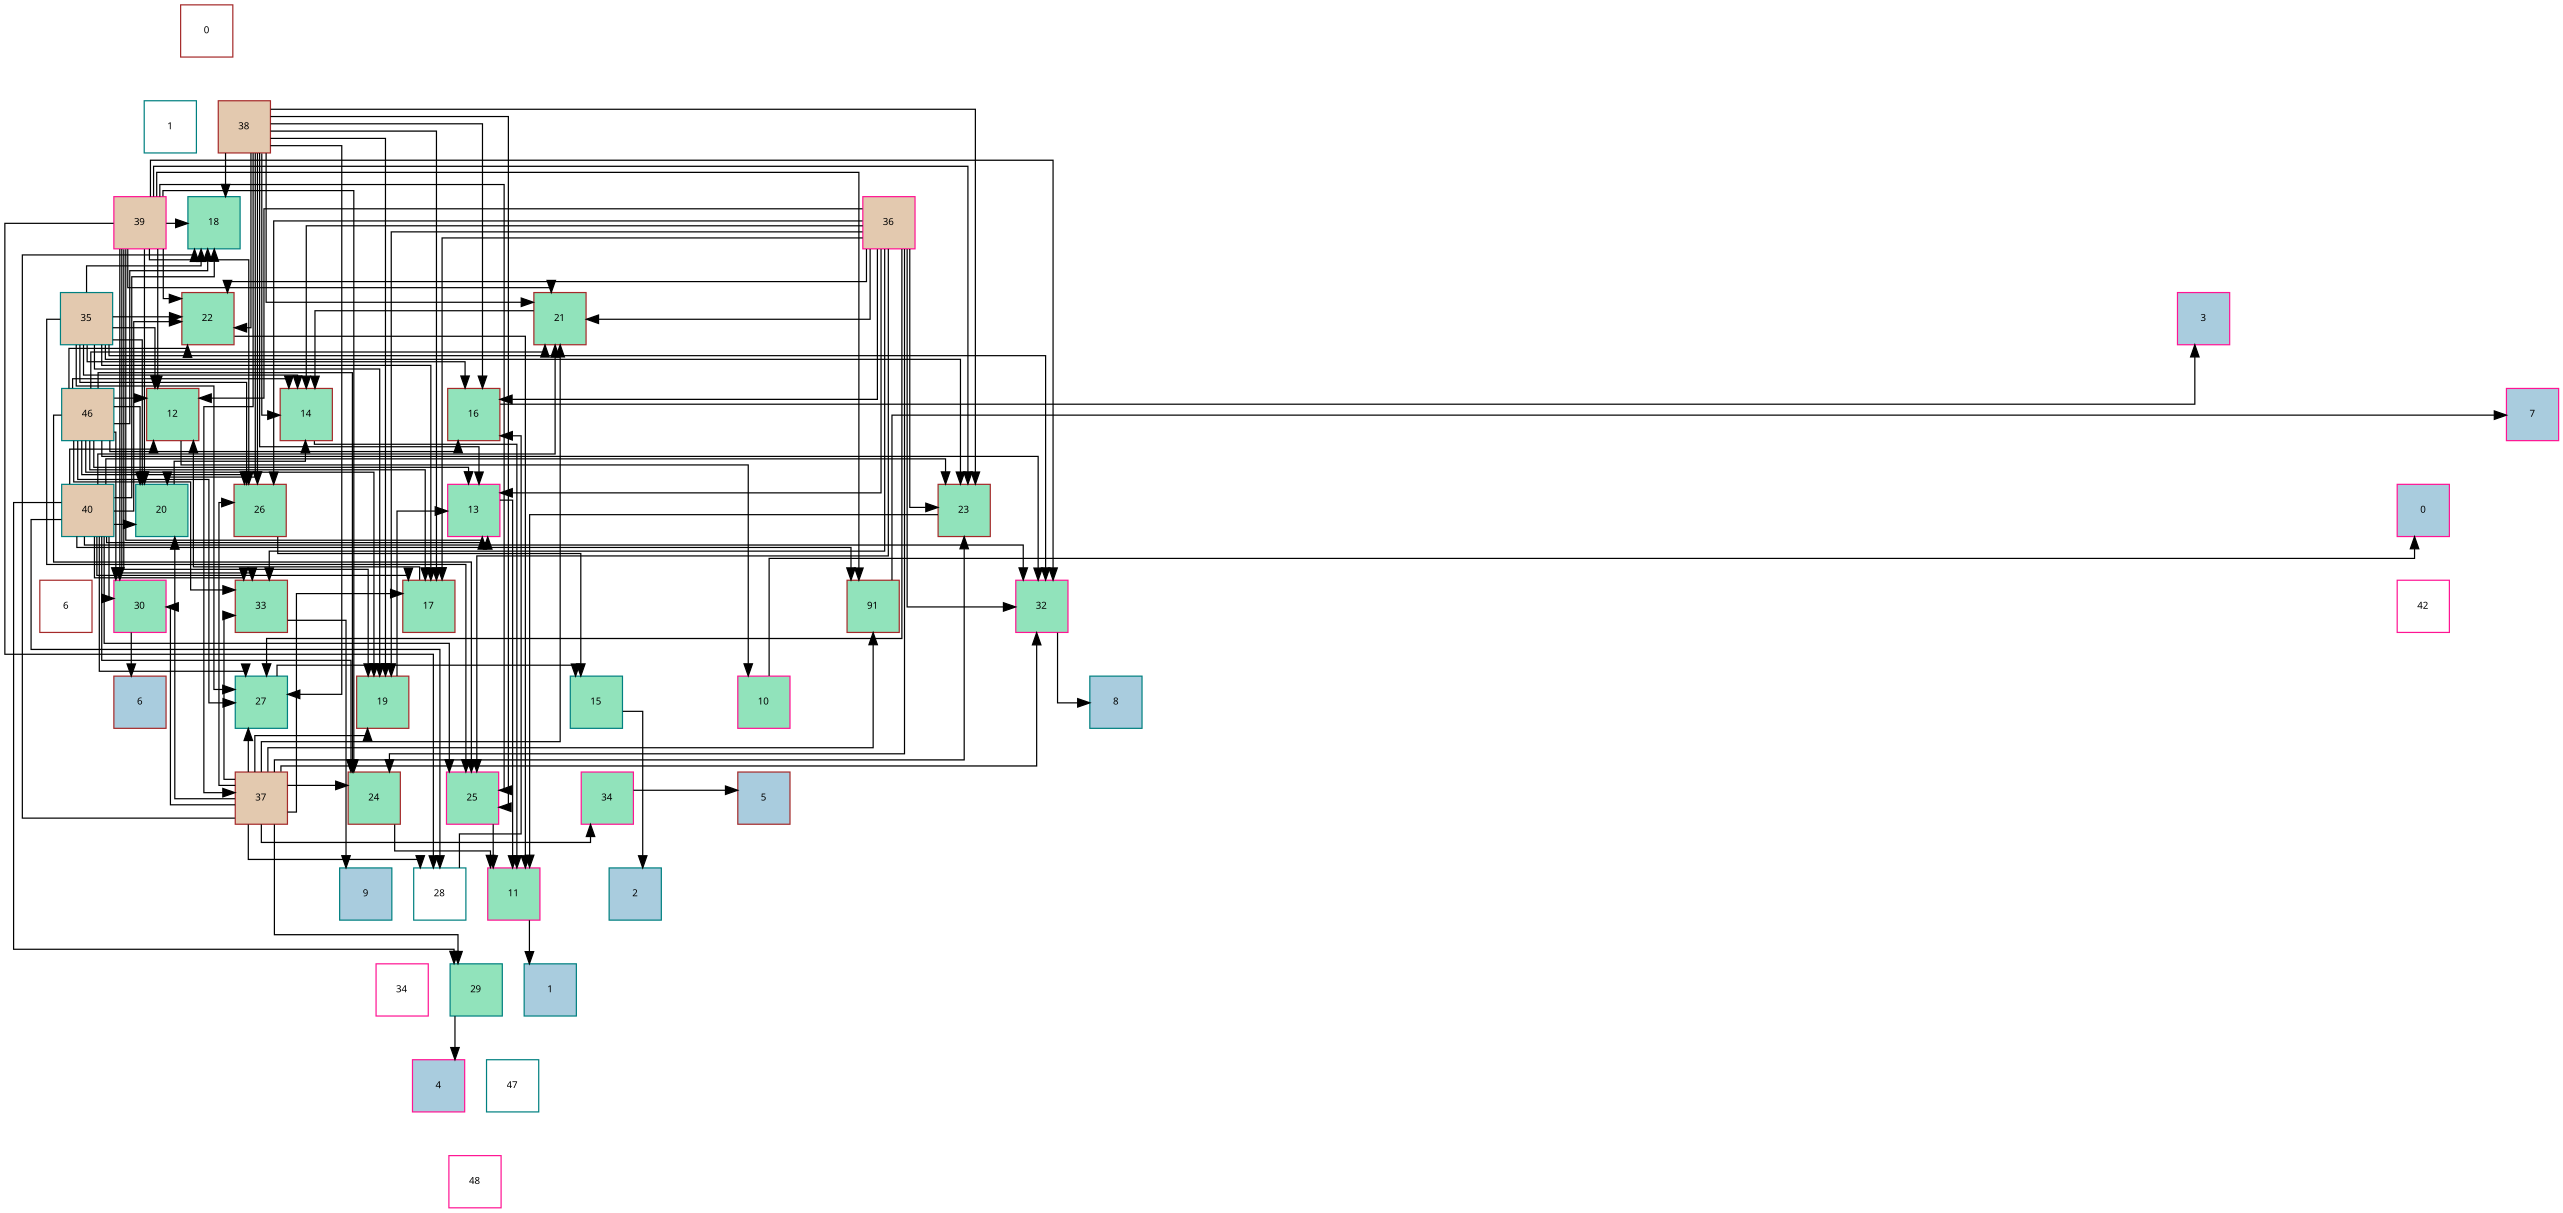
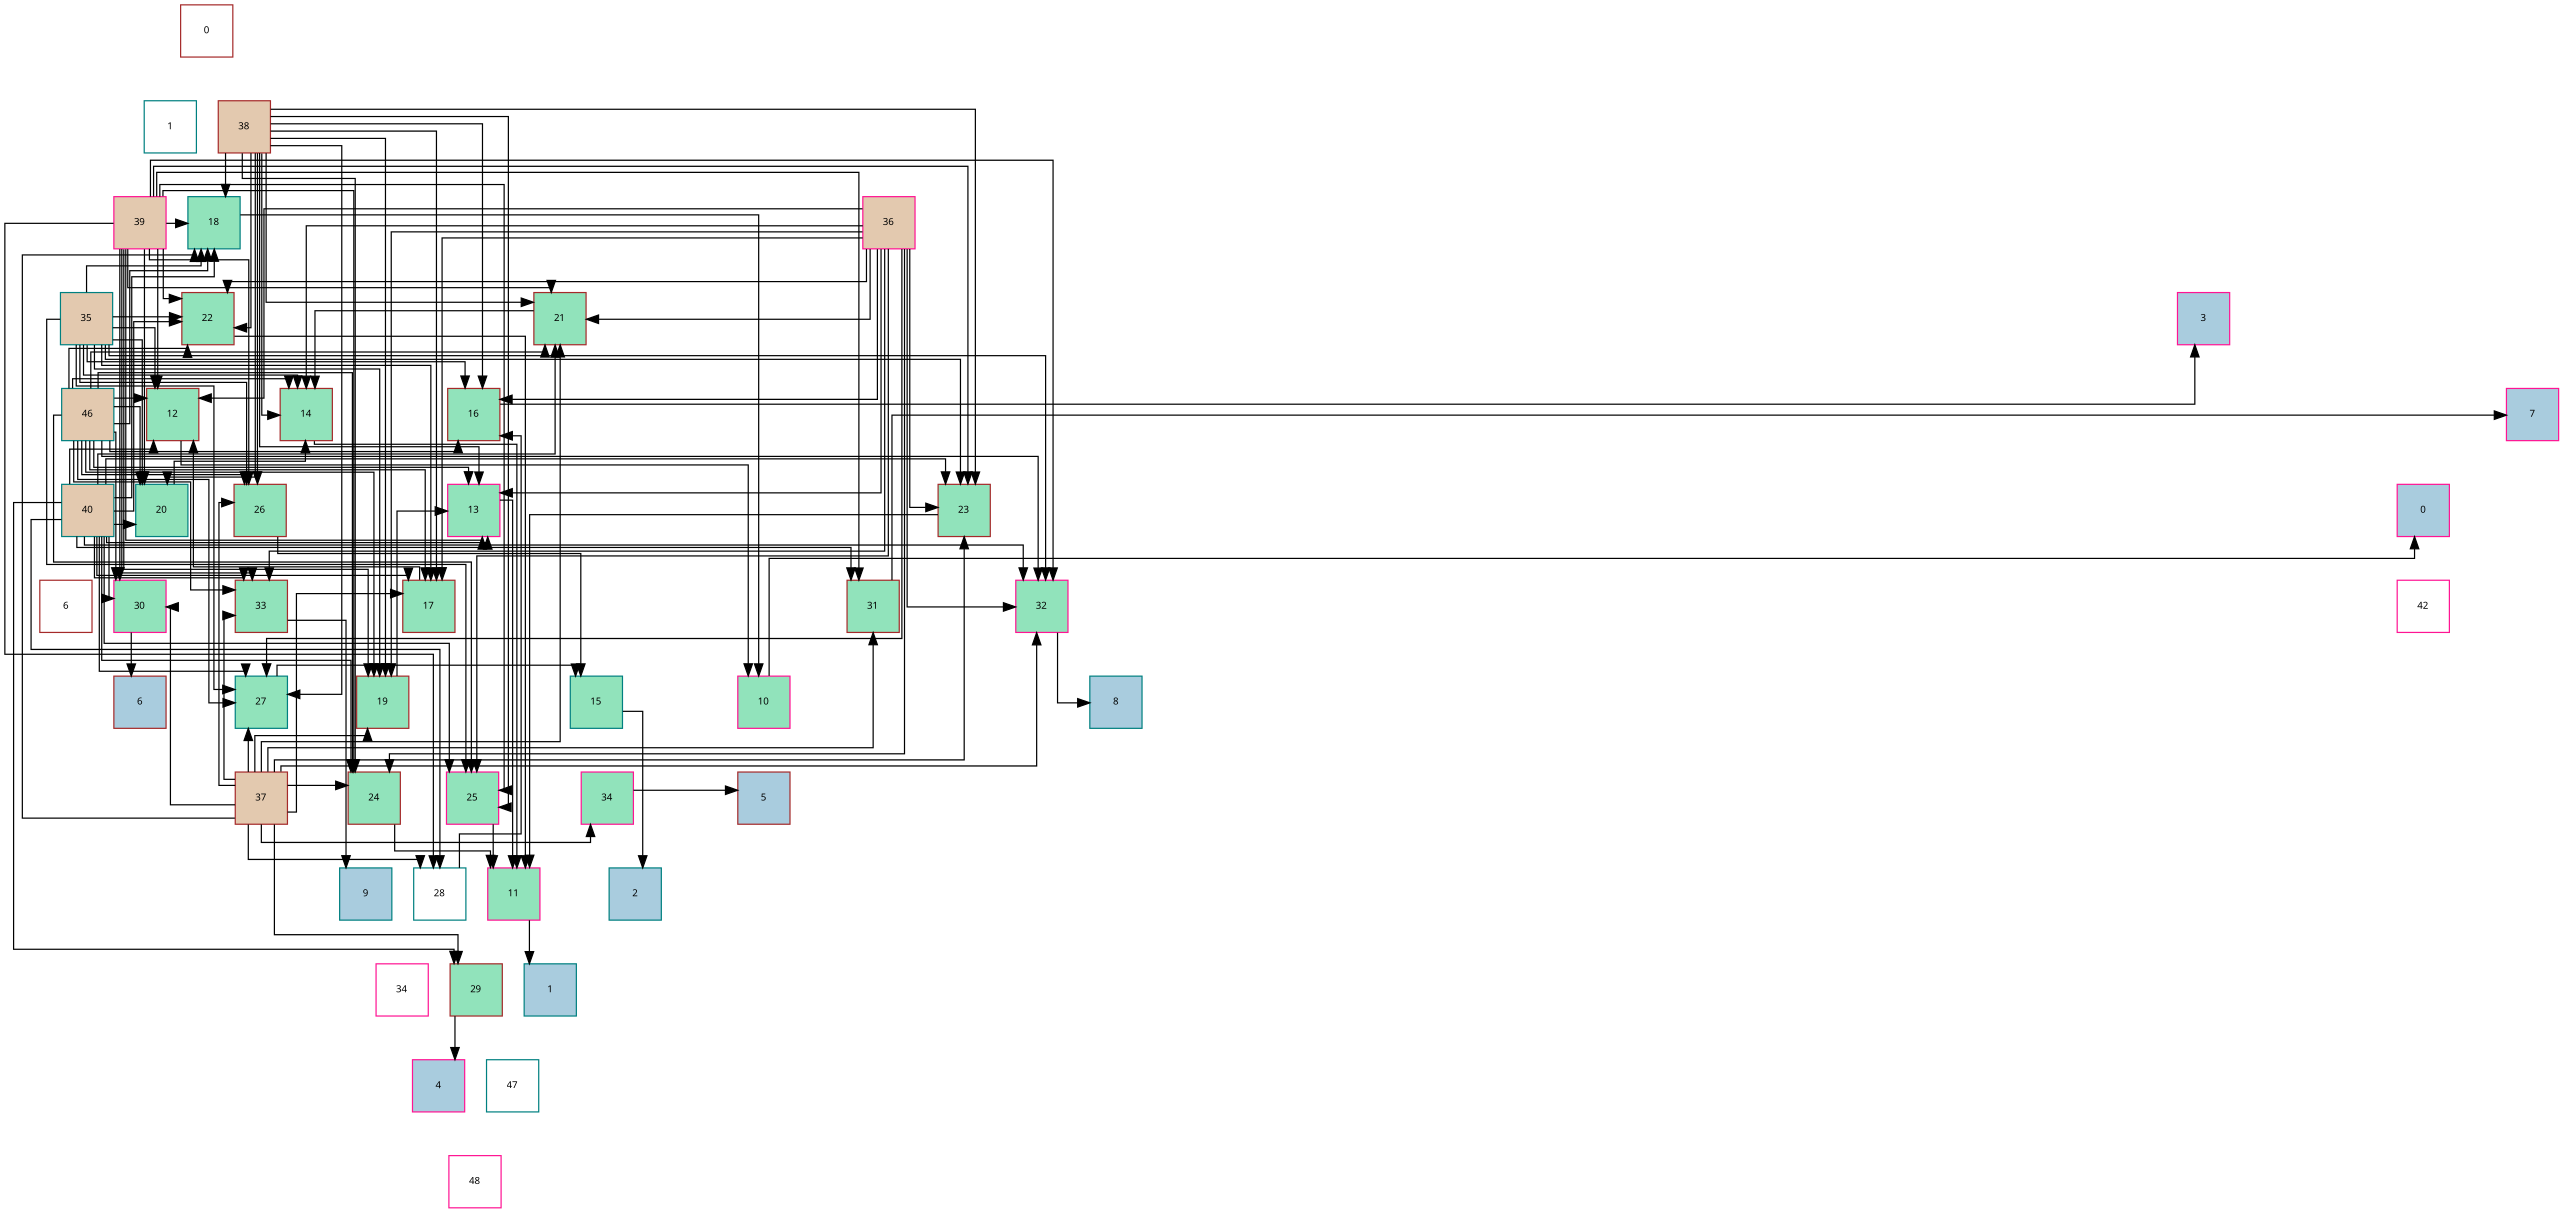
edge "36" -> "26": removed
edge "18" -> "10": added
edge "38" -> "37": now "38" -> "24"
node "91": label "91" -> "31"
edge "37" -> "20": removed
node "29": color teal -> brown
